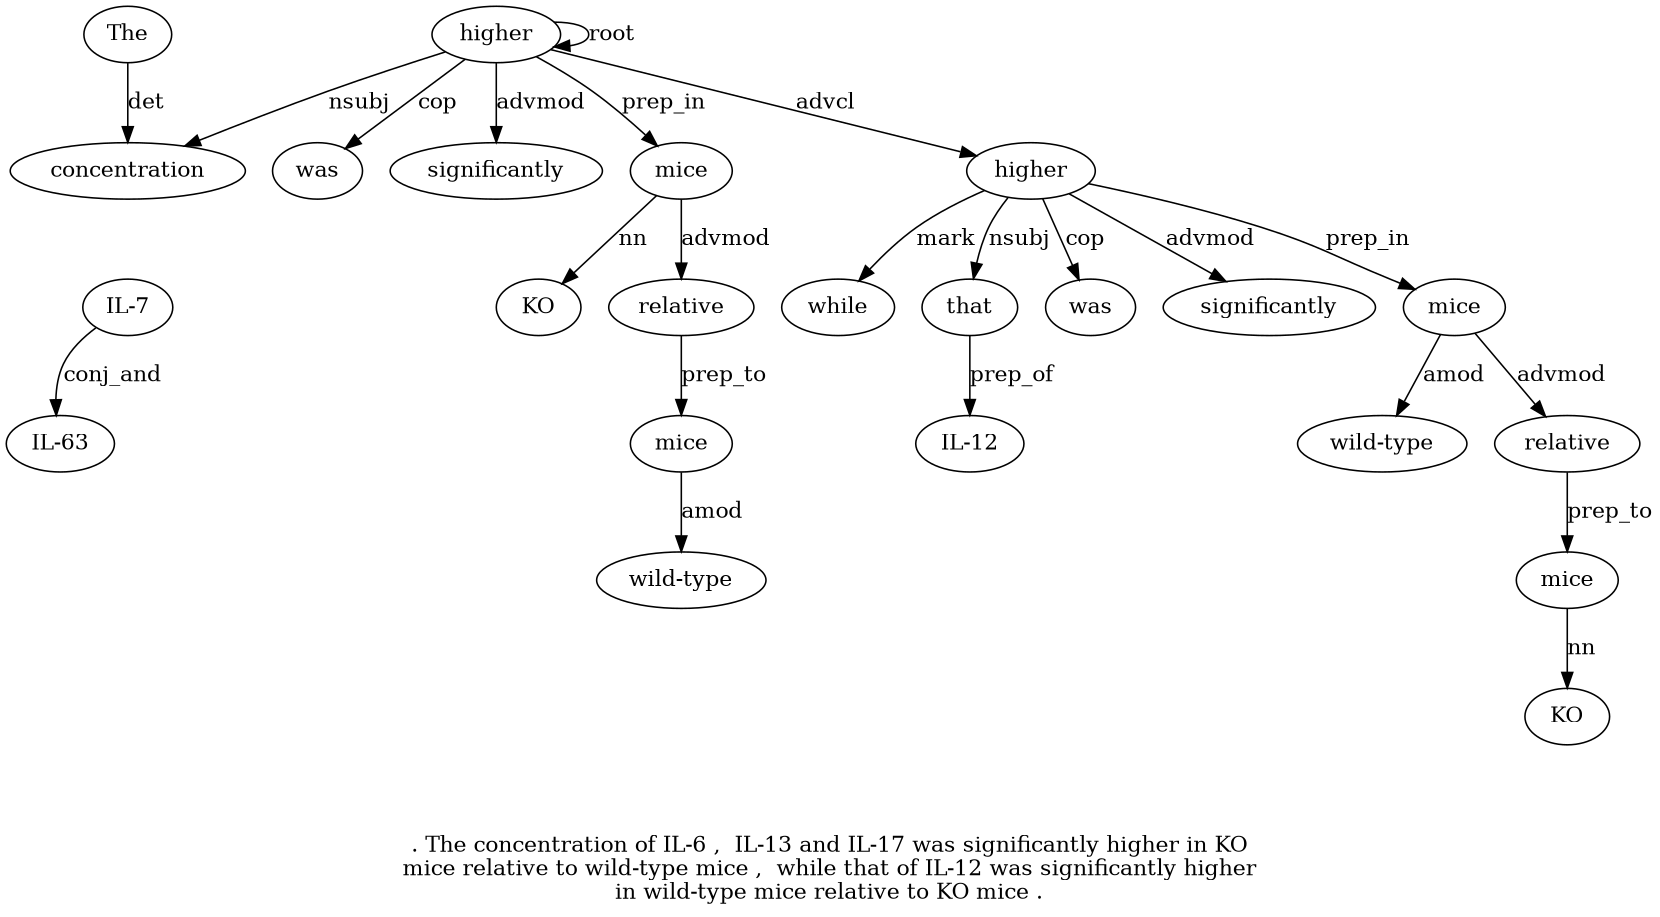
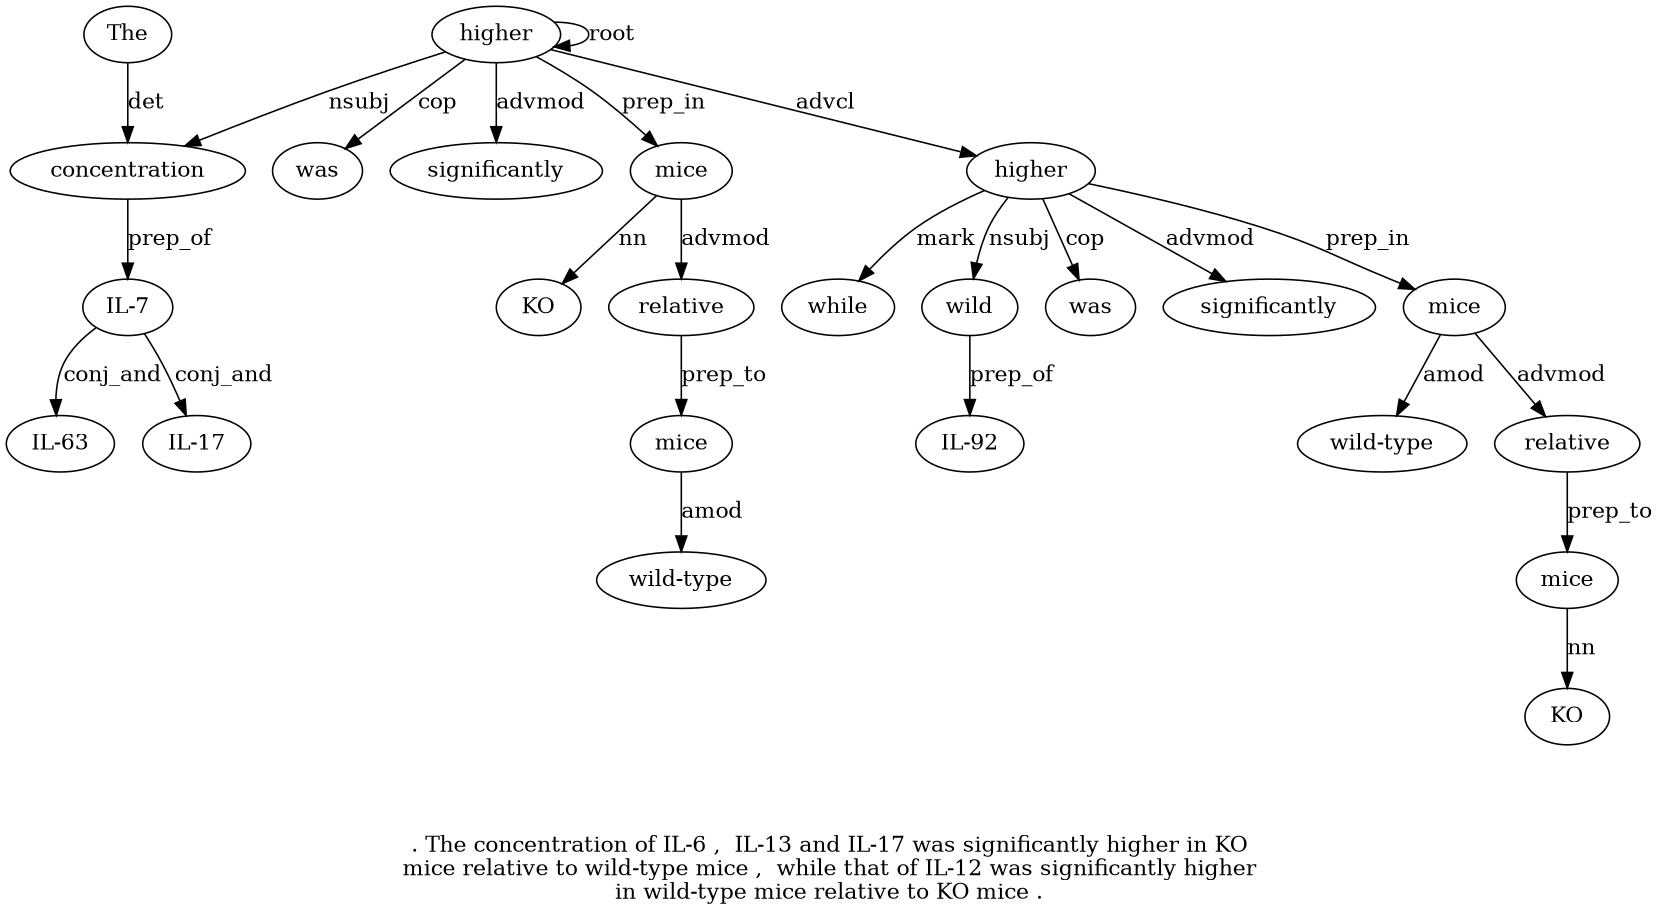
edge "concentration" -> "IL-7": added, label "prep_of"
node "that": label "that" -> "wild"
node "IL-17": added
node "IL-12": label "IL-12" -> "IL-92"
